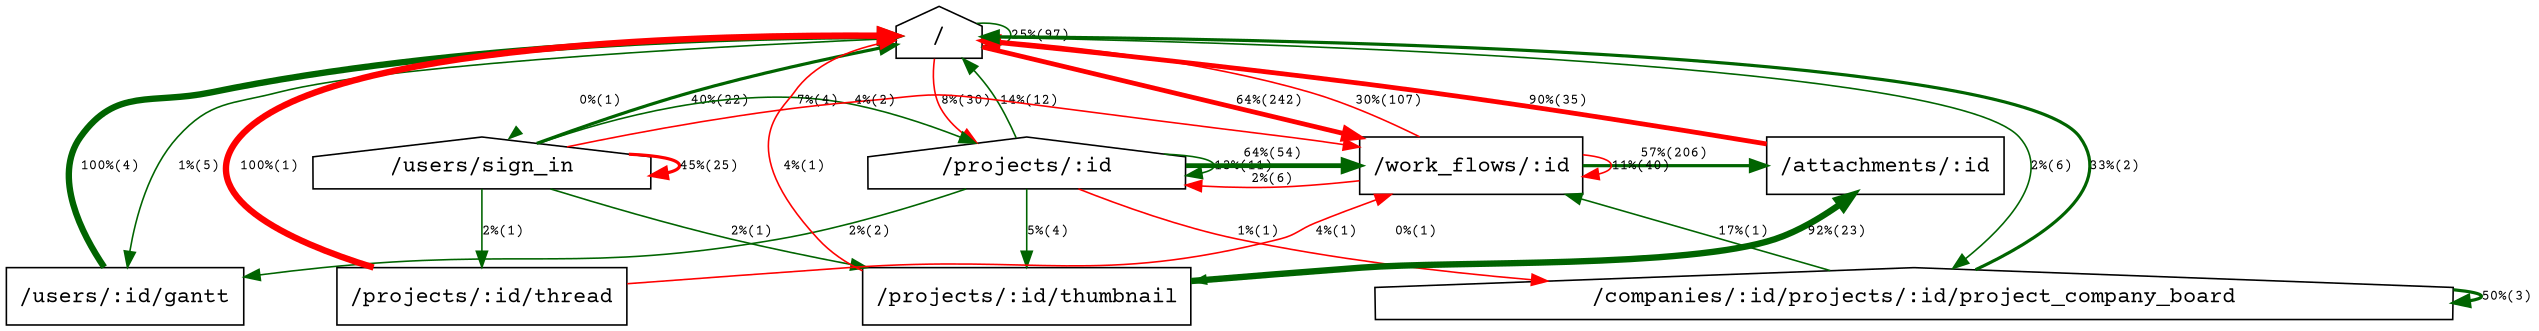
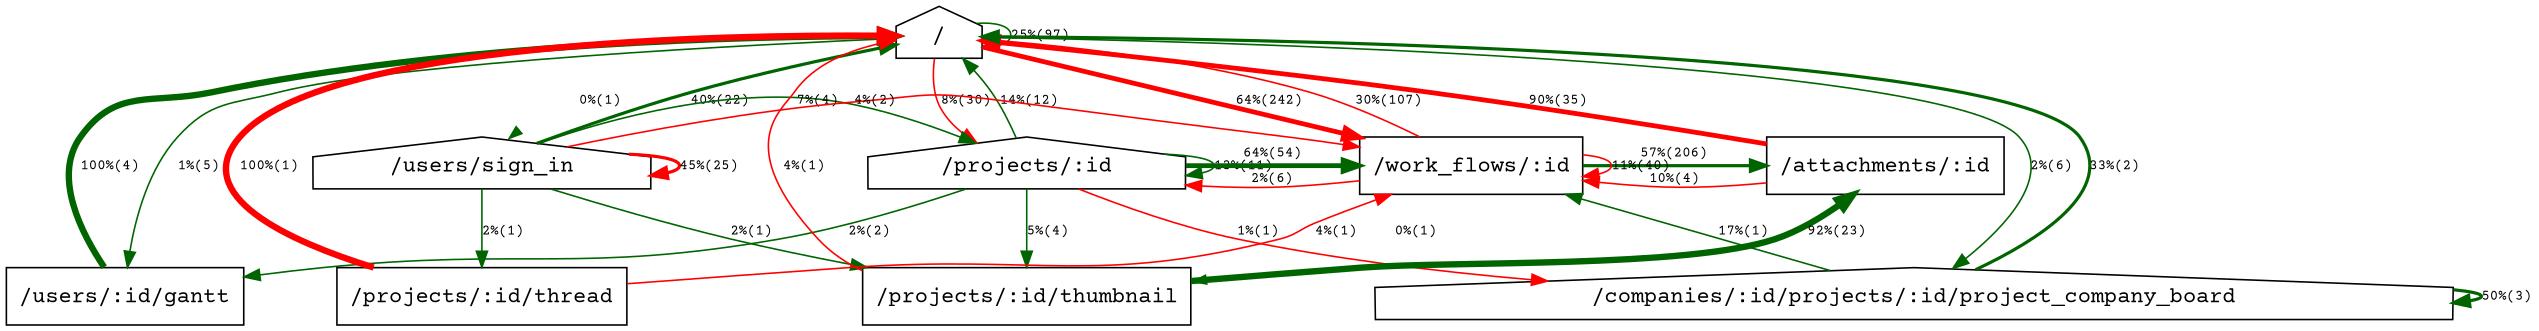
edge "/attachments/:id" -> "/work_flows/:id": added, label "10%(4)"
